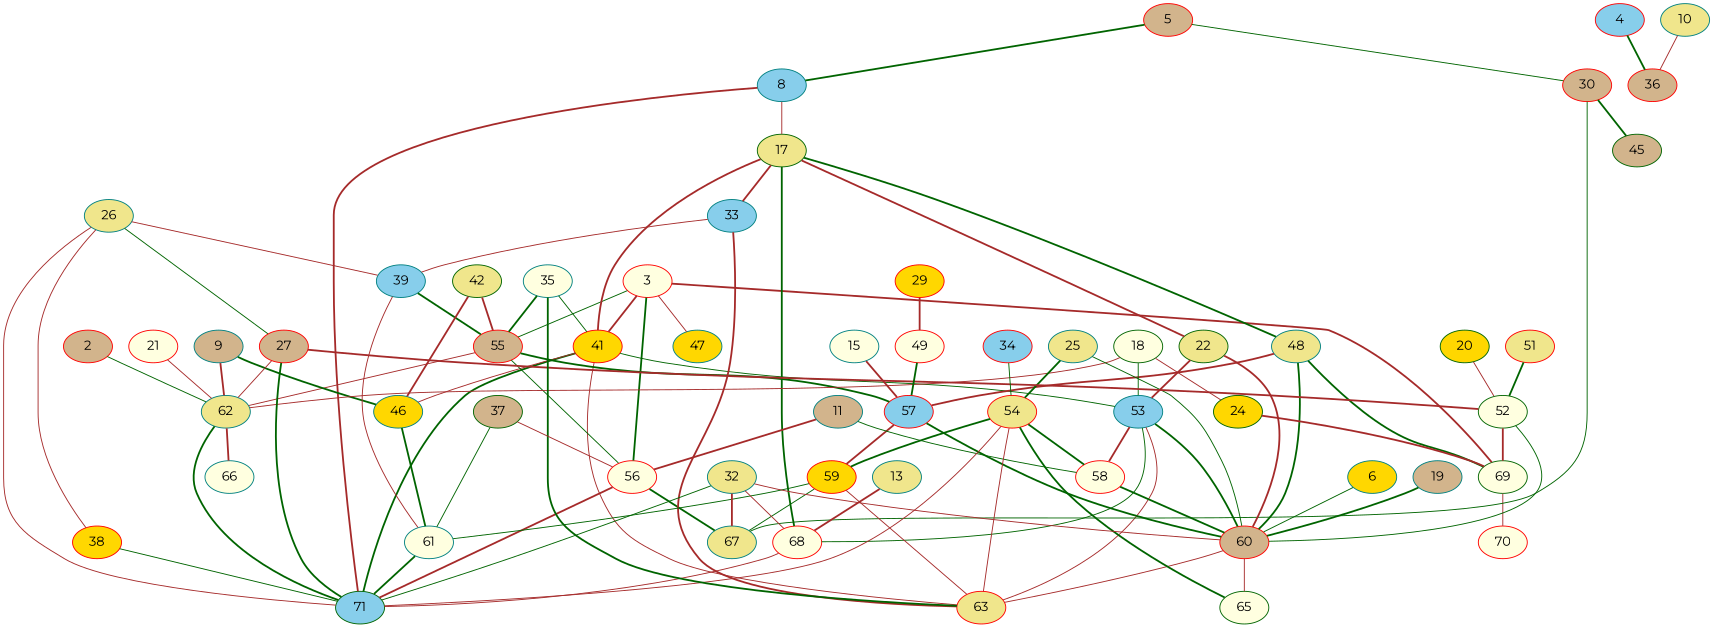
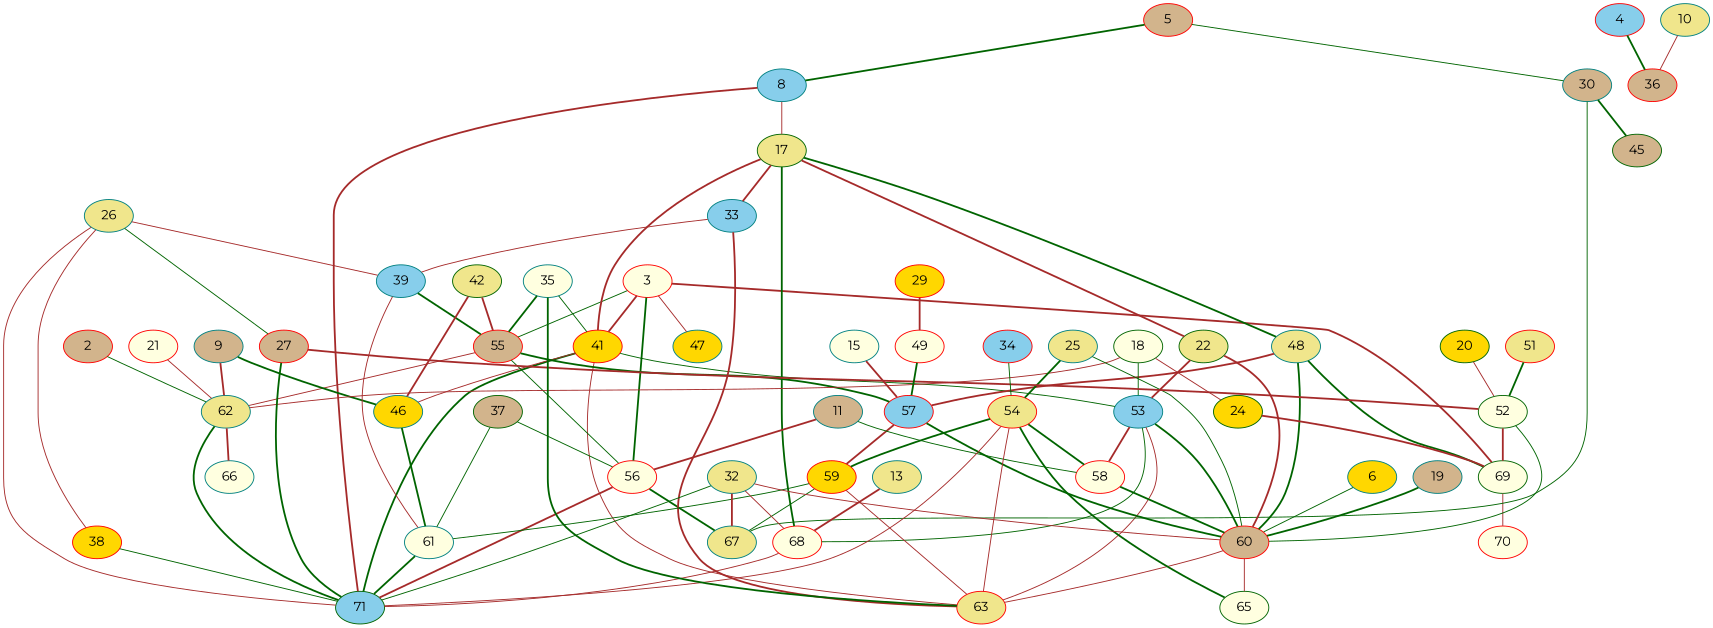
node "30": color red -> teal
edge "27" -- "62": removed
edge "37" -- "56": color brown -> darkgreen
